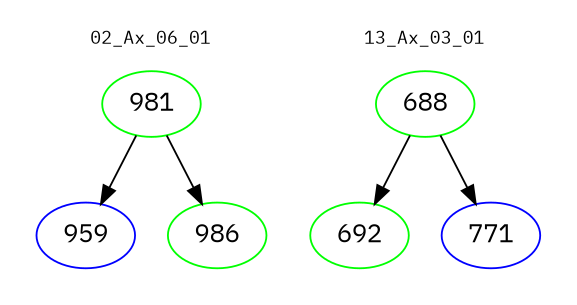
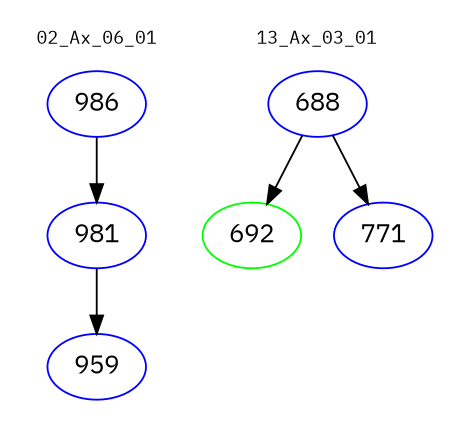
node "981": color green -> blue
node "688": color green -> blue
edge "981" -> "986": reversed
node "986": color green -> blue
